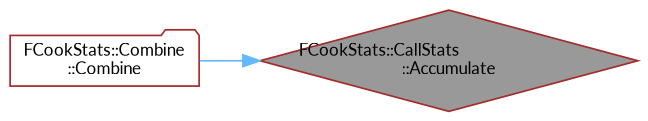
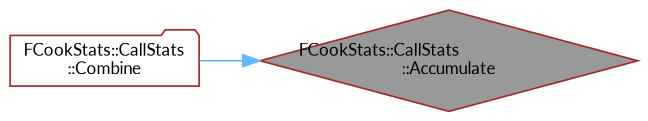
node "FCookStats::Combine ::Combine": label "FCookStats::Combine ::Combine" -> "FCookStats::CallStats ::Combine"
